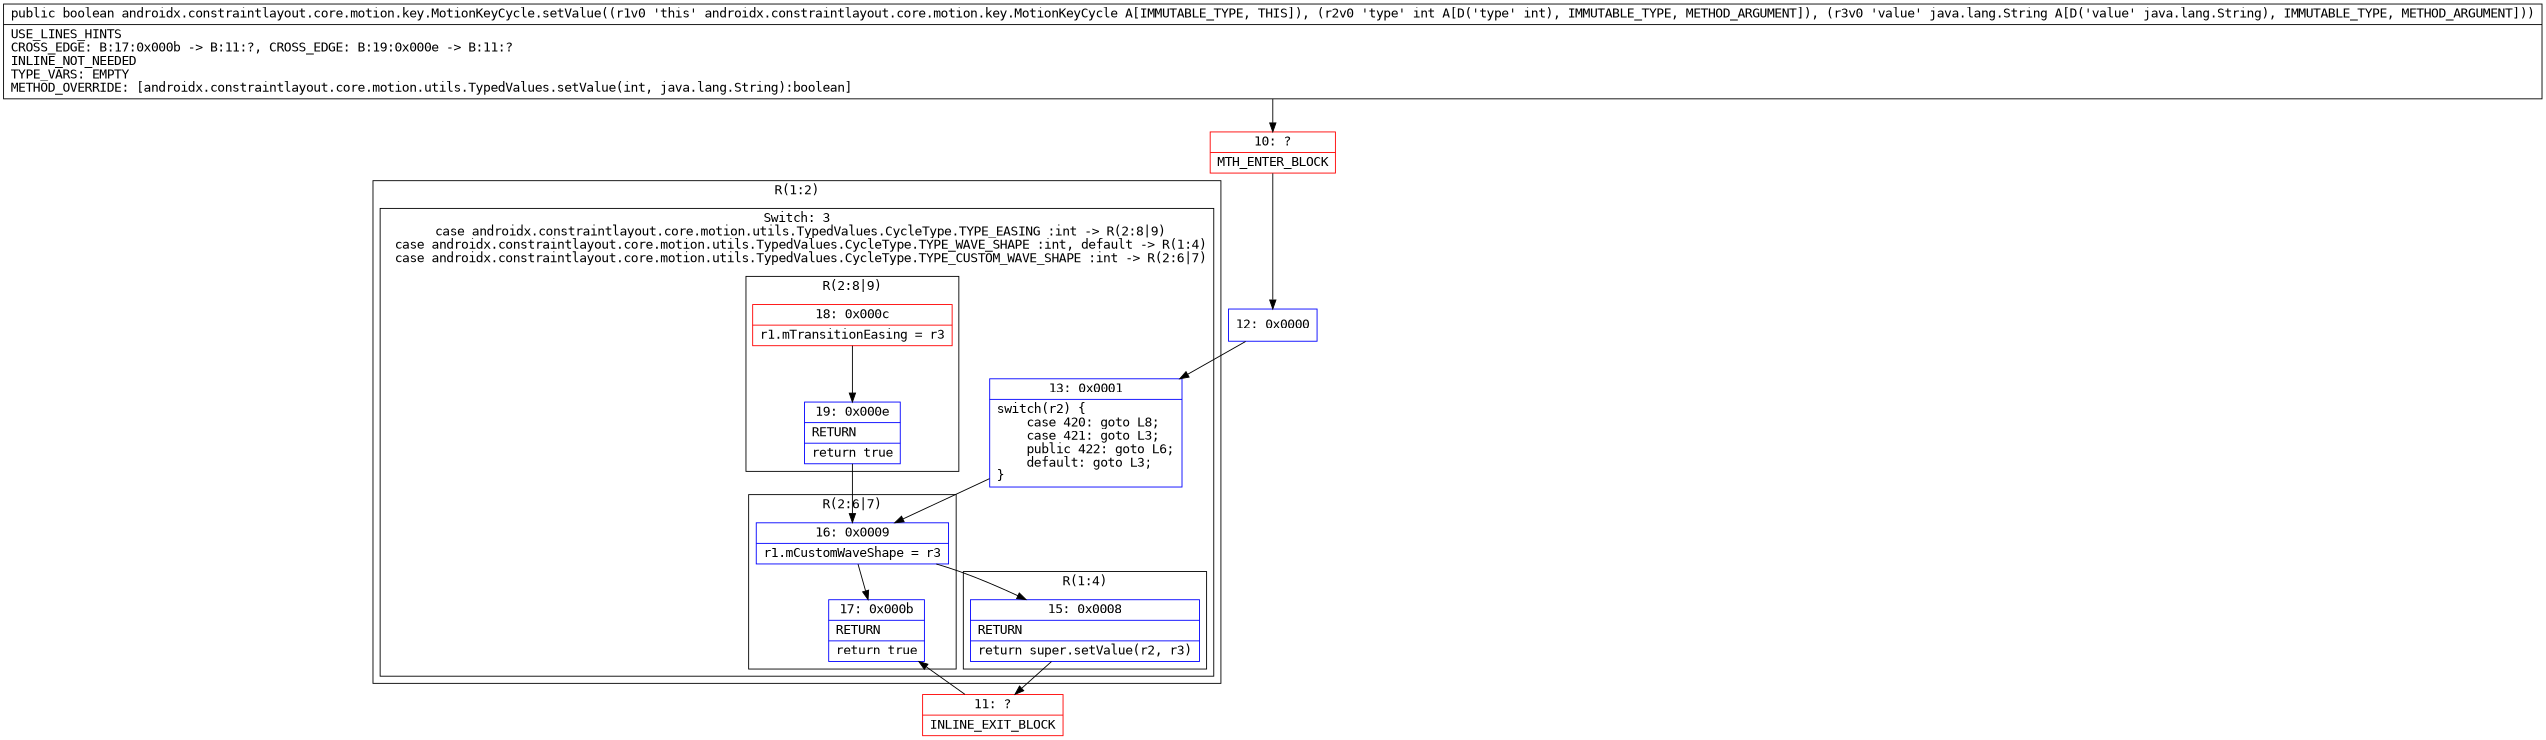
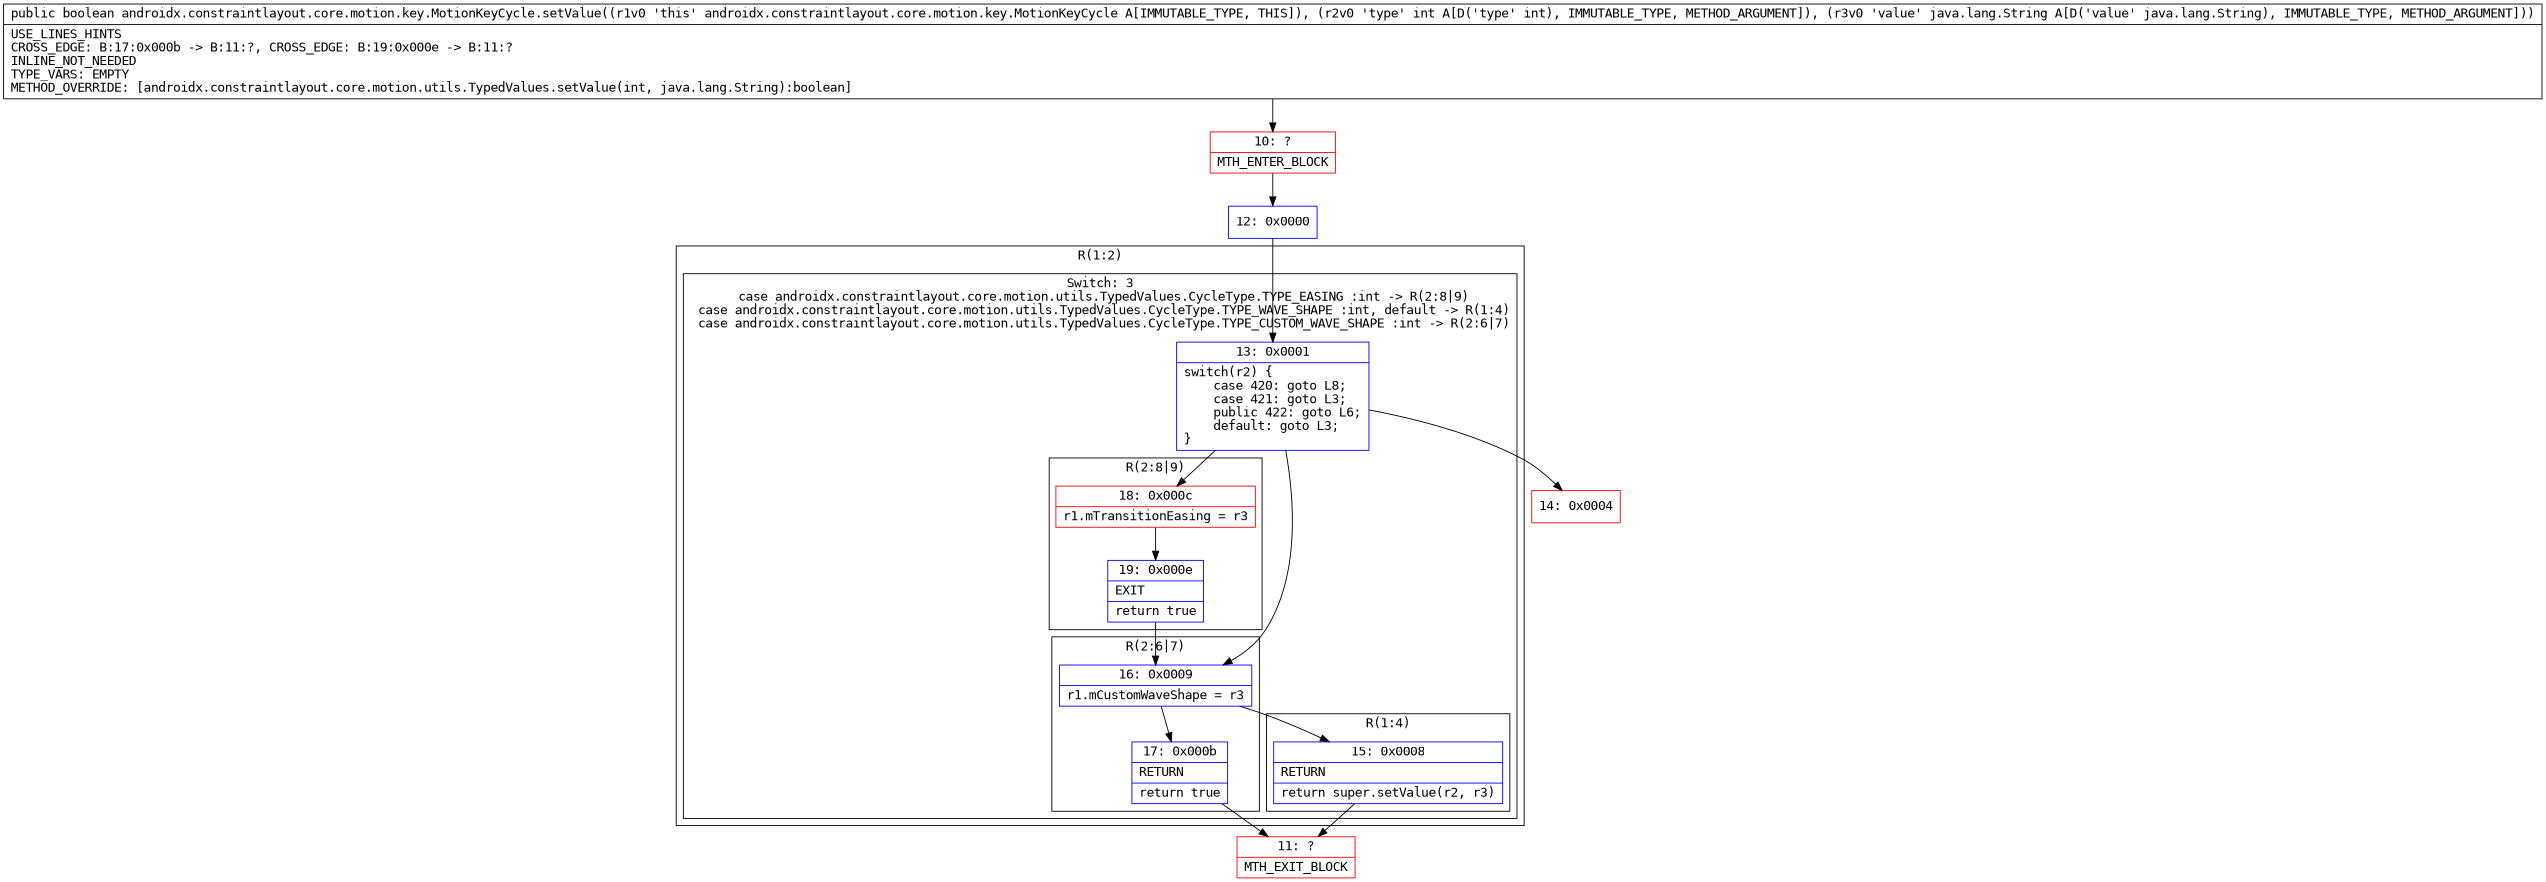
node "19: 0x000e": text "RETURN" -> "EXIT"
edge "13: 0x0001" -> "18: 0x000c": added
node "14: 0x0004": added
edge "11: ?" -> "17: 0x000b": reversed
node "11: ?": text "INLINE_EXIT_BLOCK" -> "MTH_EXIT_BLOCK"
